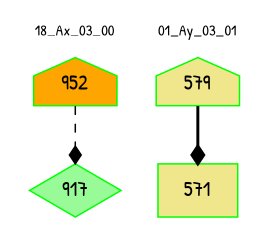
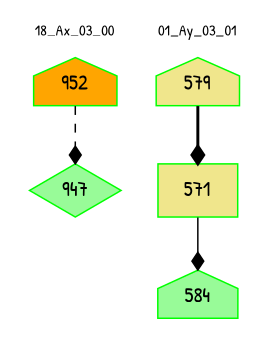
node "917": label "917" -> "947"
node "584": added
